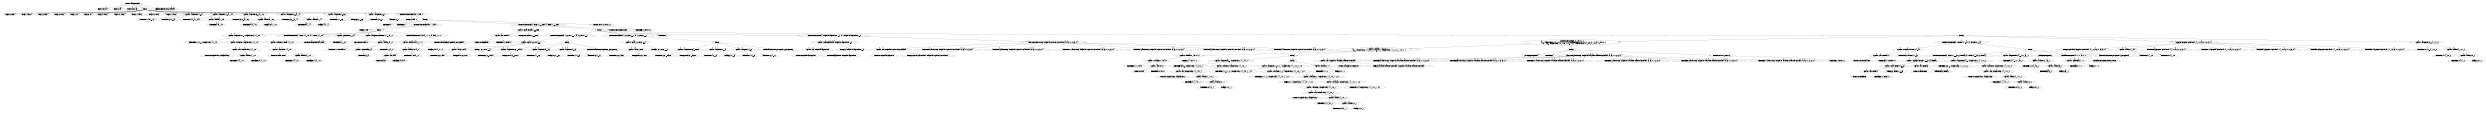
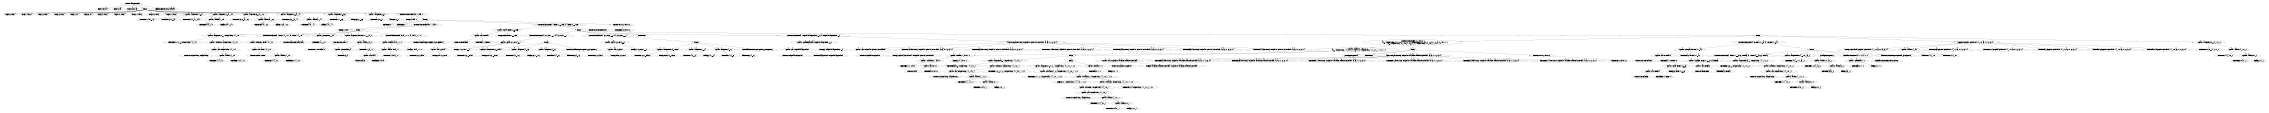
node "(LITERAL,240,a1 + 240)": added
